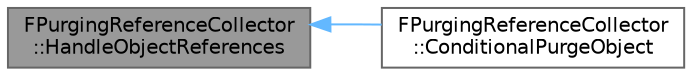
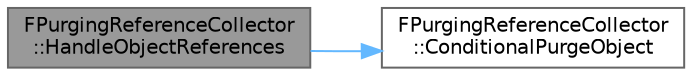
edge "FPurgingReferenceCollector ::ConditionalPurgeObject" -> "FPurgingReferenceCollector ::HandleObjectReferences": reversed
